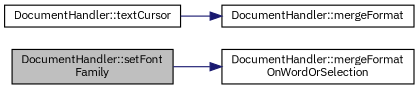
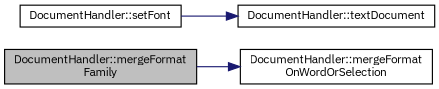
node "DocumentHandler::textCursor": label "DocumentHandler::textCursor" -> "DocumentHandler::setFont"
node "DocumentHandler::mergeFormat": label "DocumentHandler::mergeFormat" -> "DocumentHandler::textDocument"
node "DocumentHandler::setFont Family": label "DocumentHandler::setFont Family" -> "DocumentHandler::mergeFormat Family"
